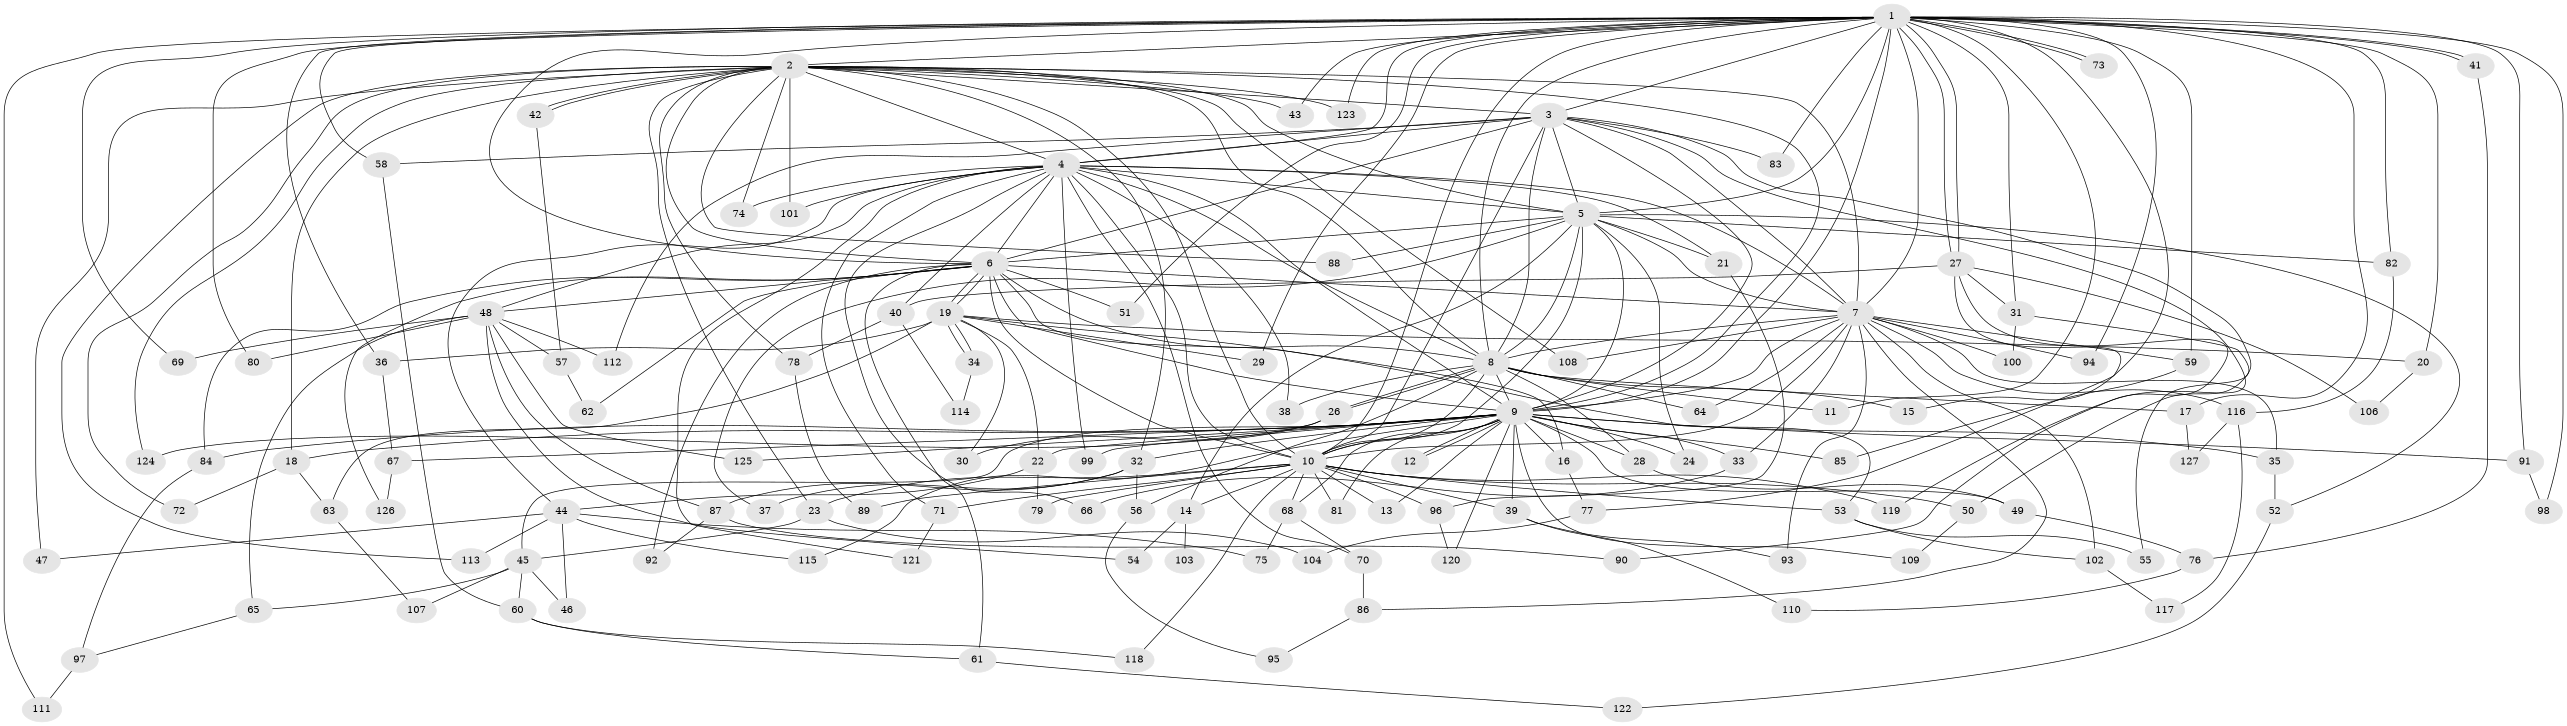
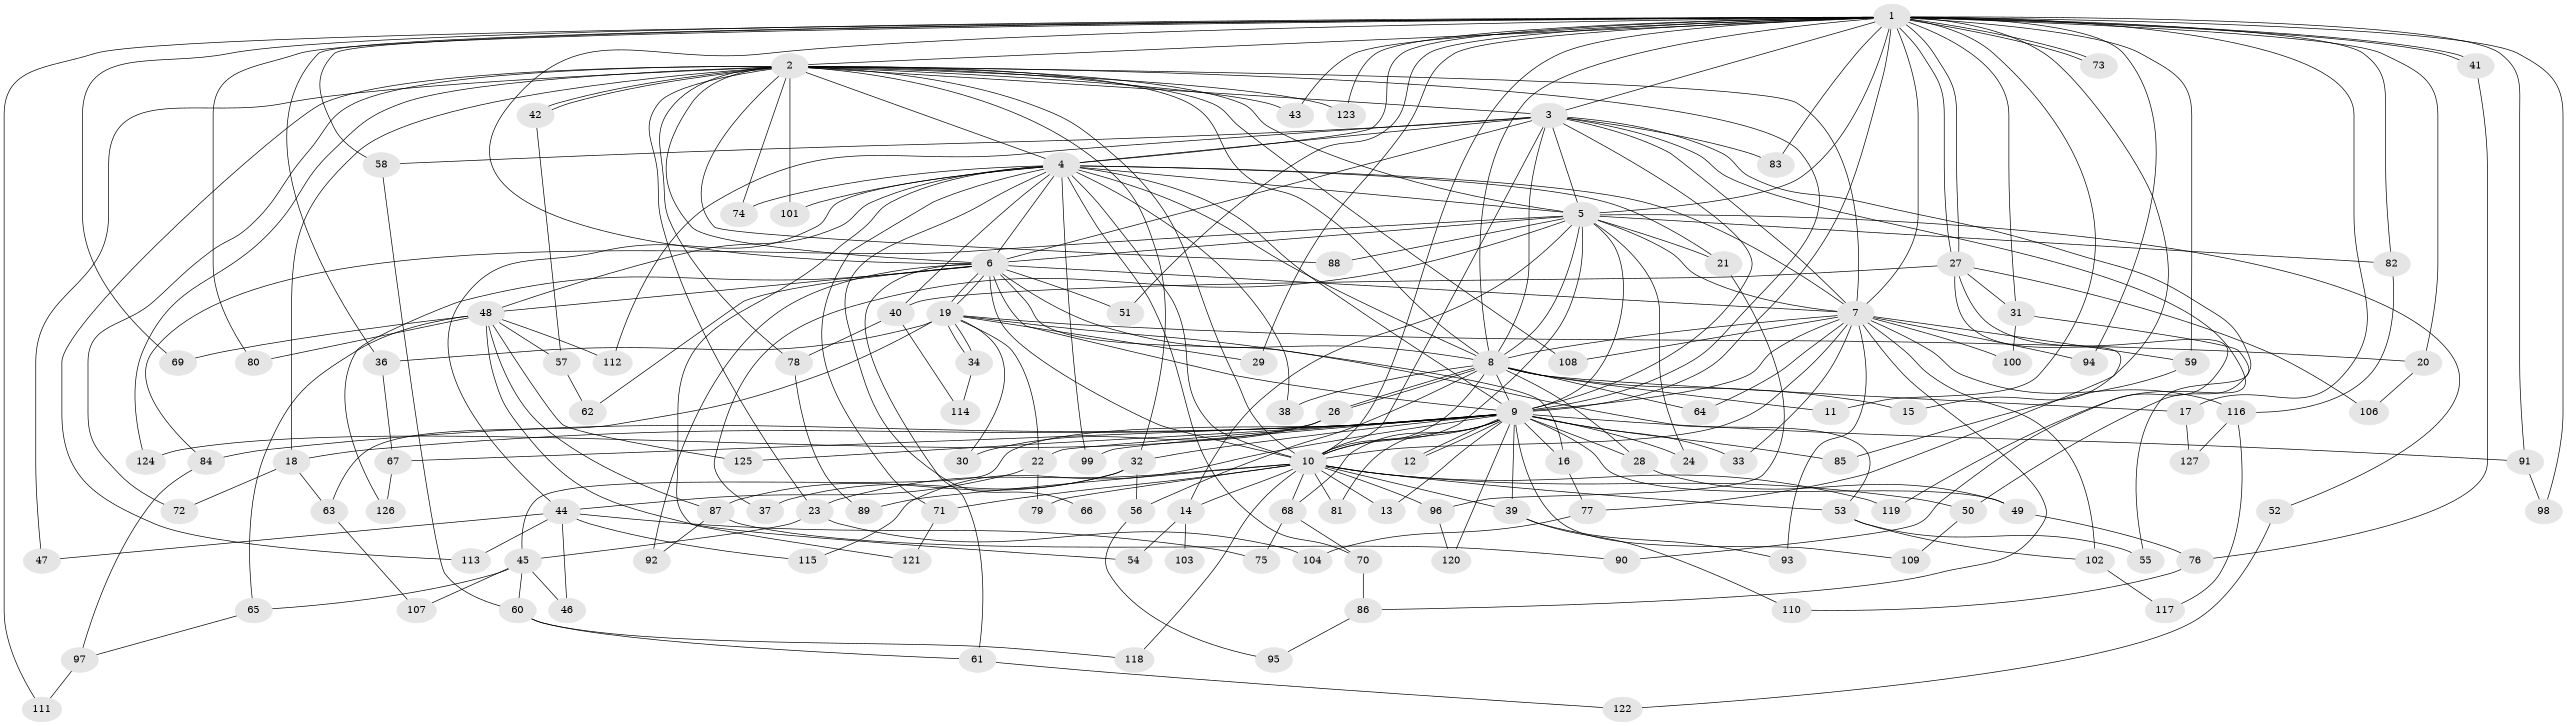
edge "6" -- "84": now "5" -- "84"
node "35": removed
edge "33" -- "66": removed
